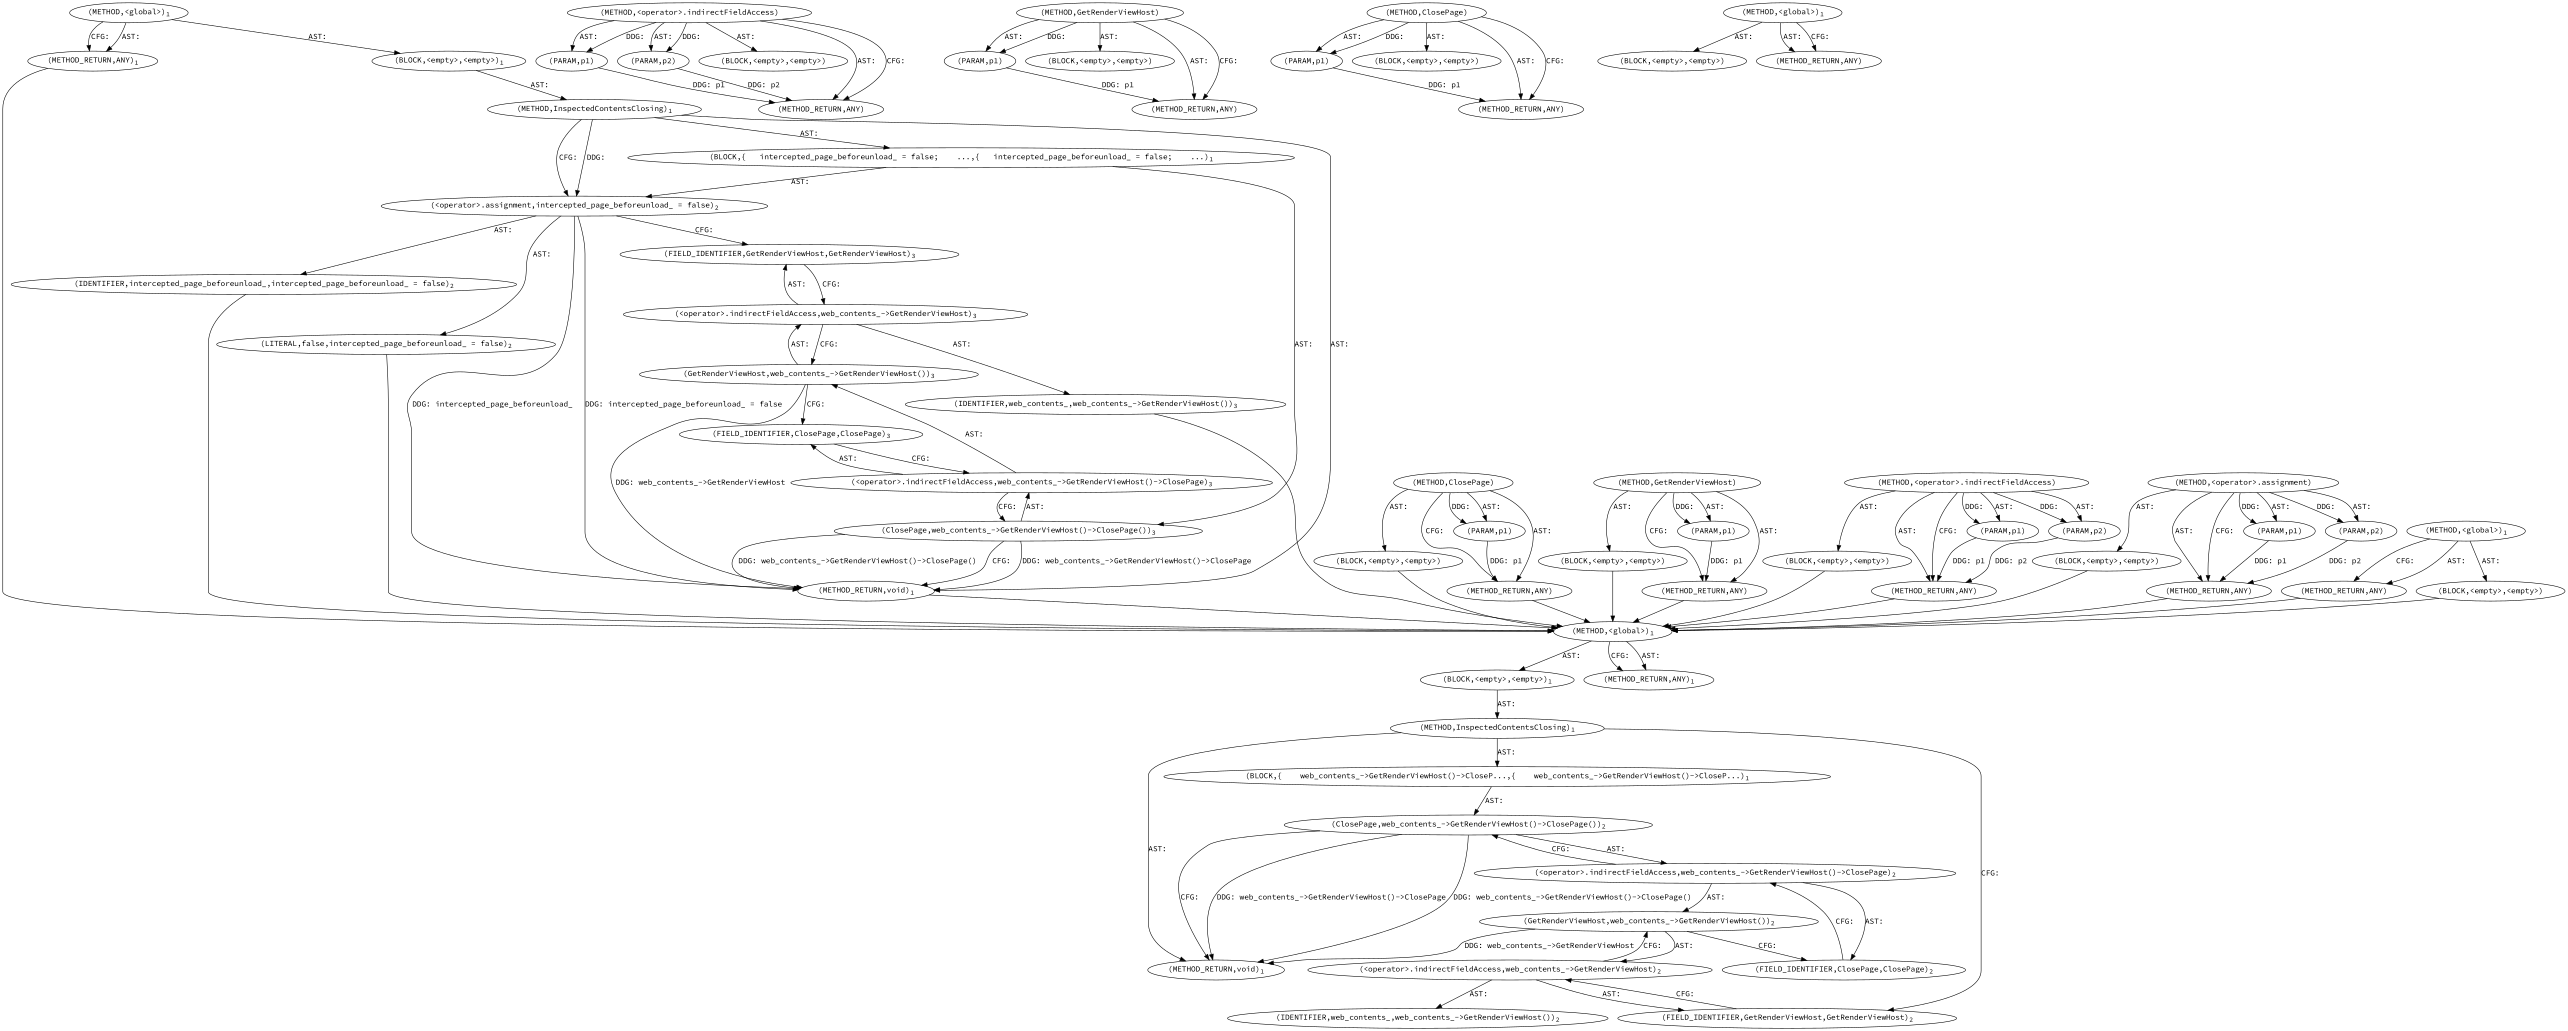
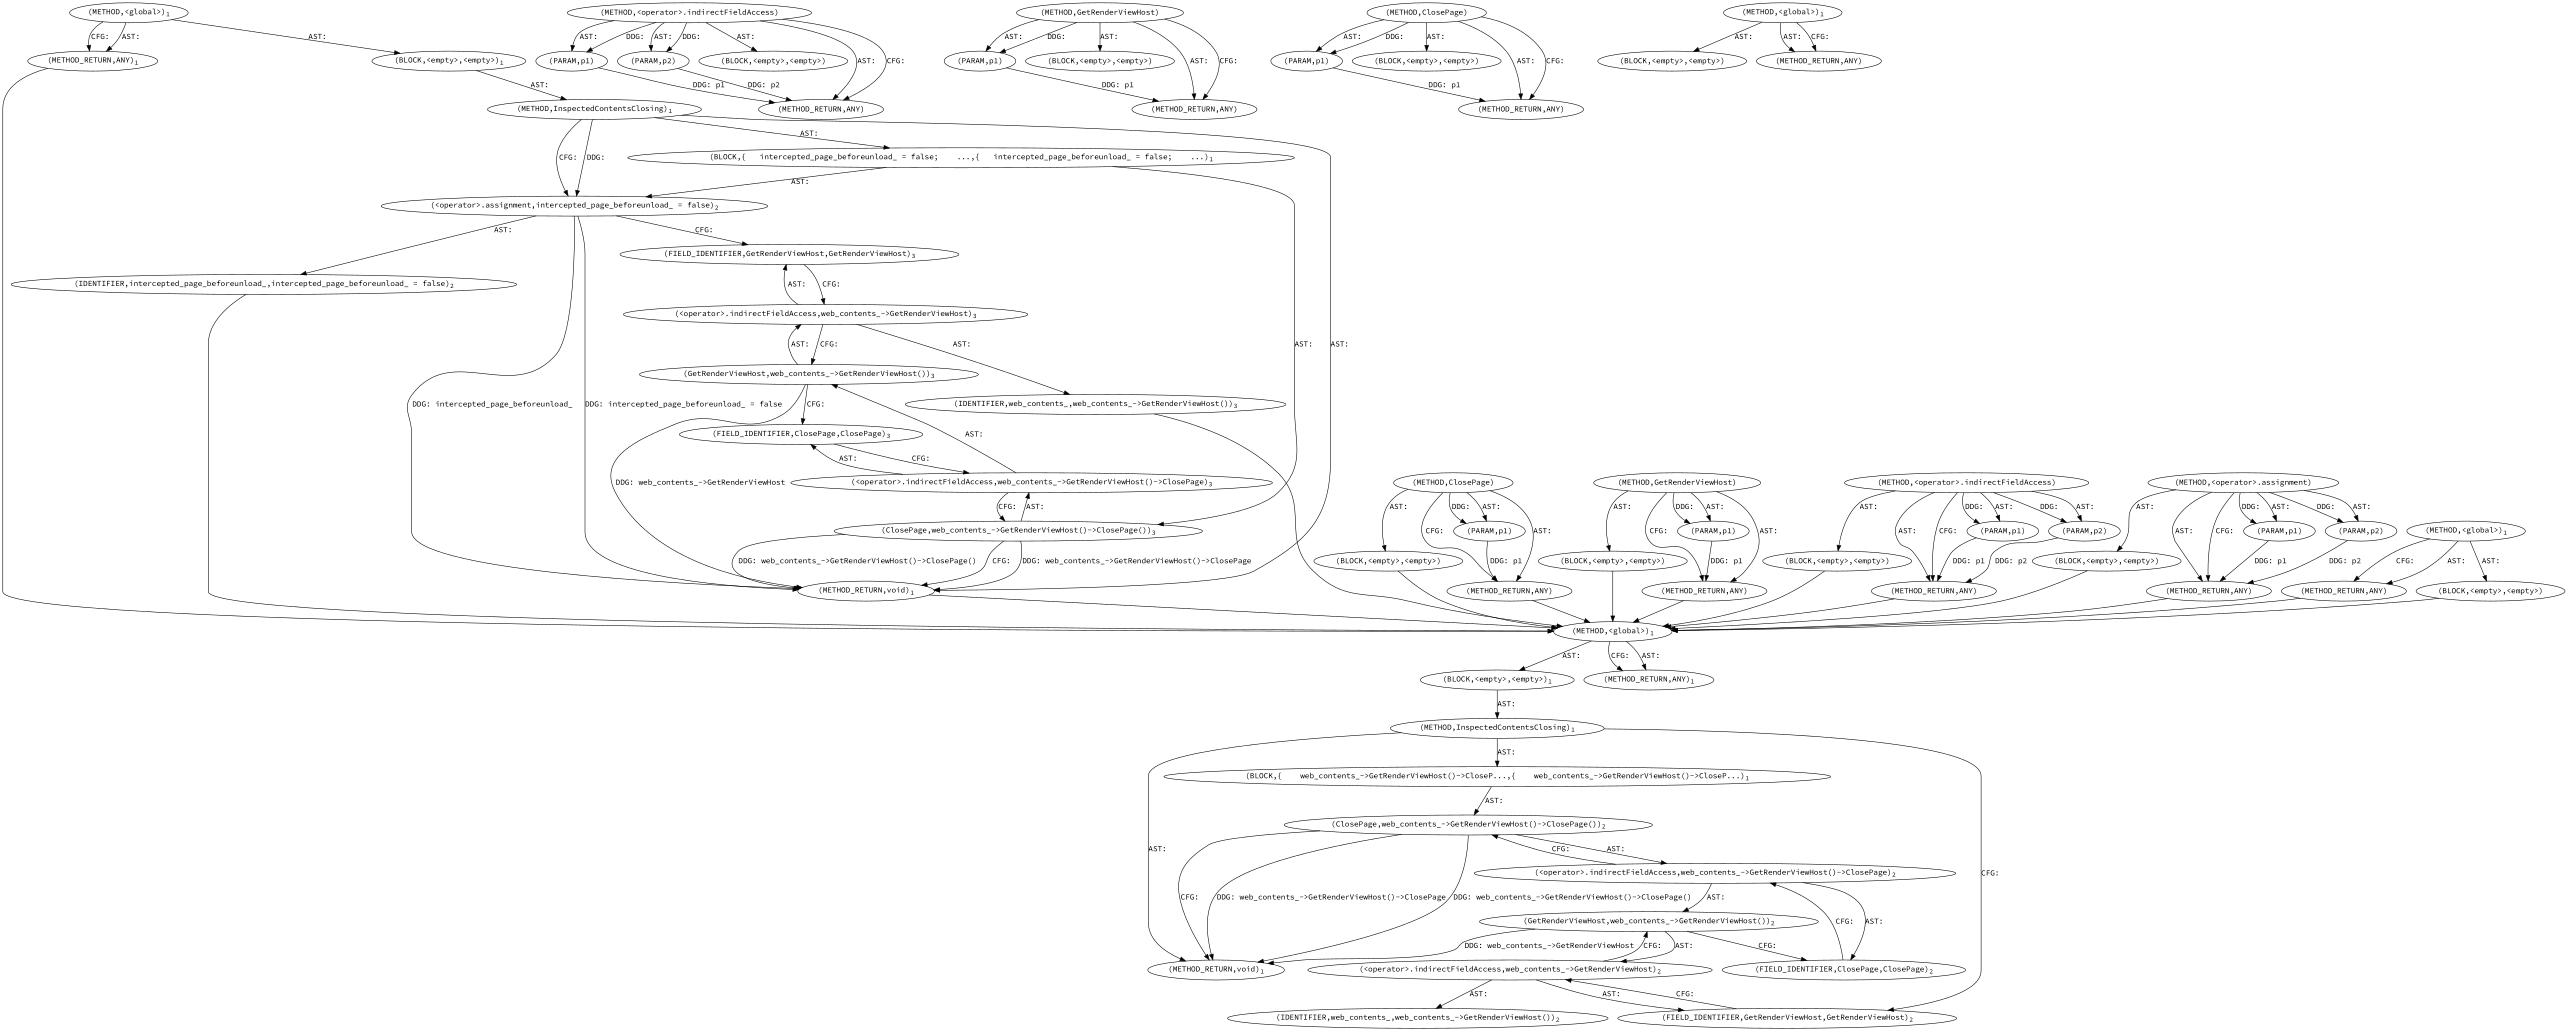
node "(LITERAL,false,intercepted_page_beforeunload_ = false)": removed
